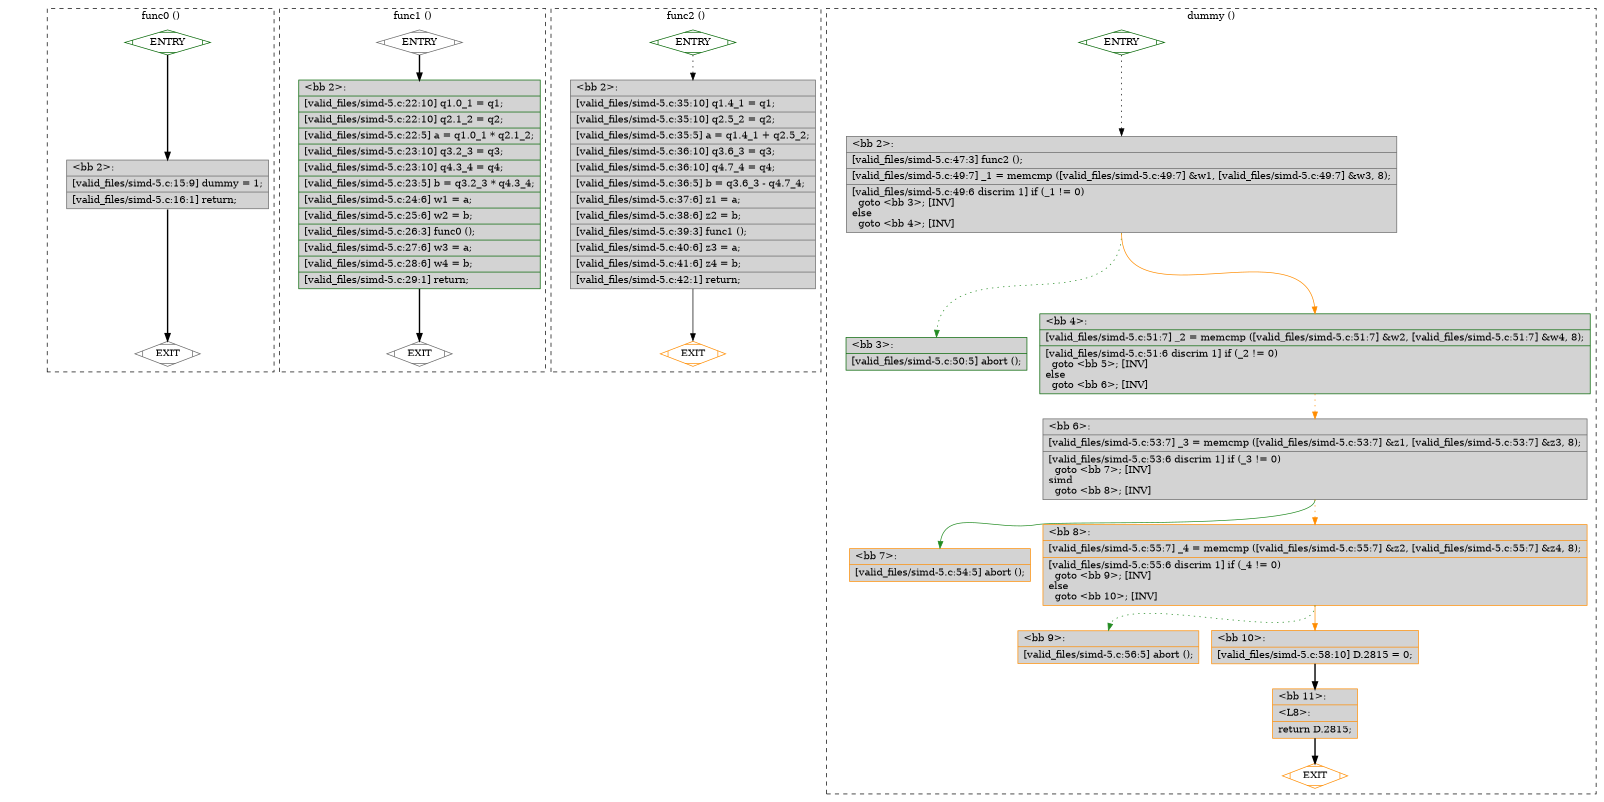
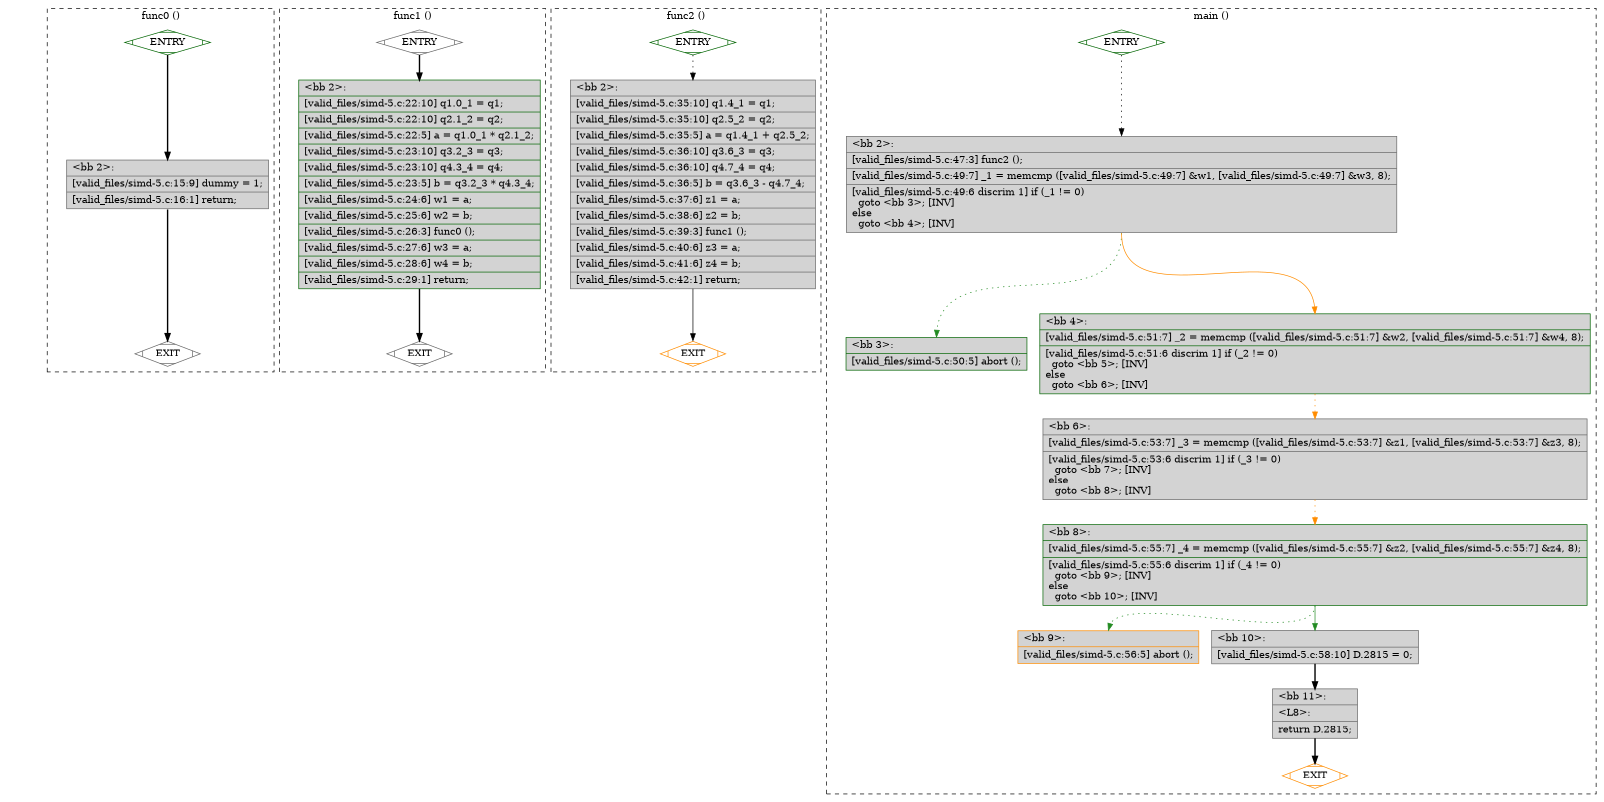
cluster "dummy ()": label "dummy ()" -> "main ()"
node "<bb 6>:": text "simd" -> "else"
node "<bb 7>:": removed
node "<bb 8>:": color darkorange -> darkgreen
edge "<bb 8>:" -> "<bb 10>:": color darkorange -> forestgreen
node "<bb 10>:": color darkorange -> gray40
node "<bb 11>:": color darkorange -> gray40
